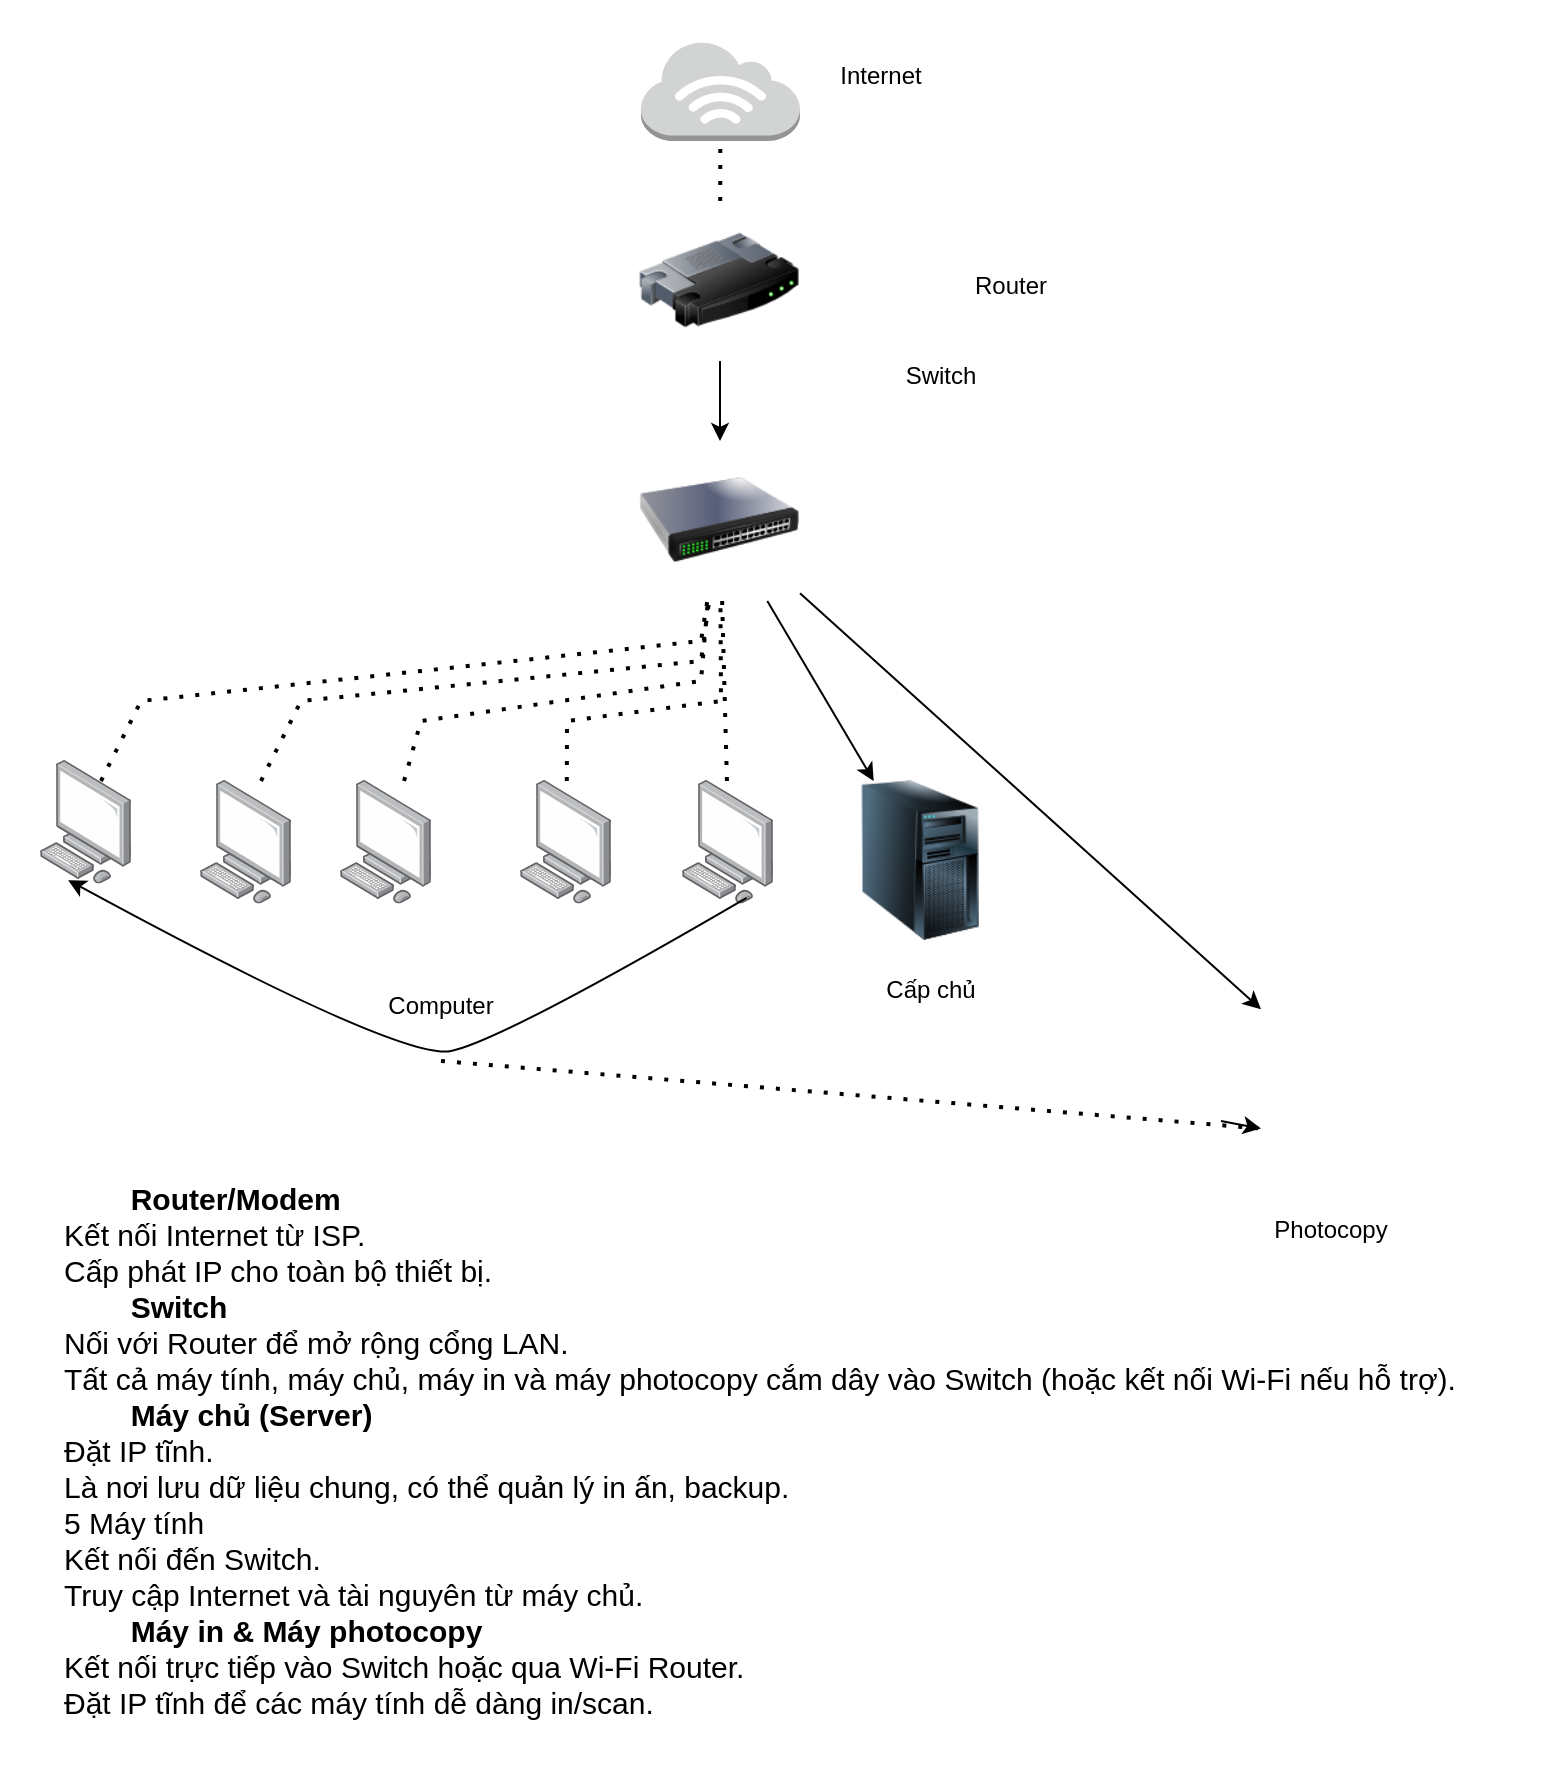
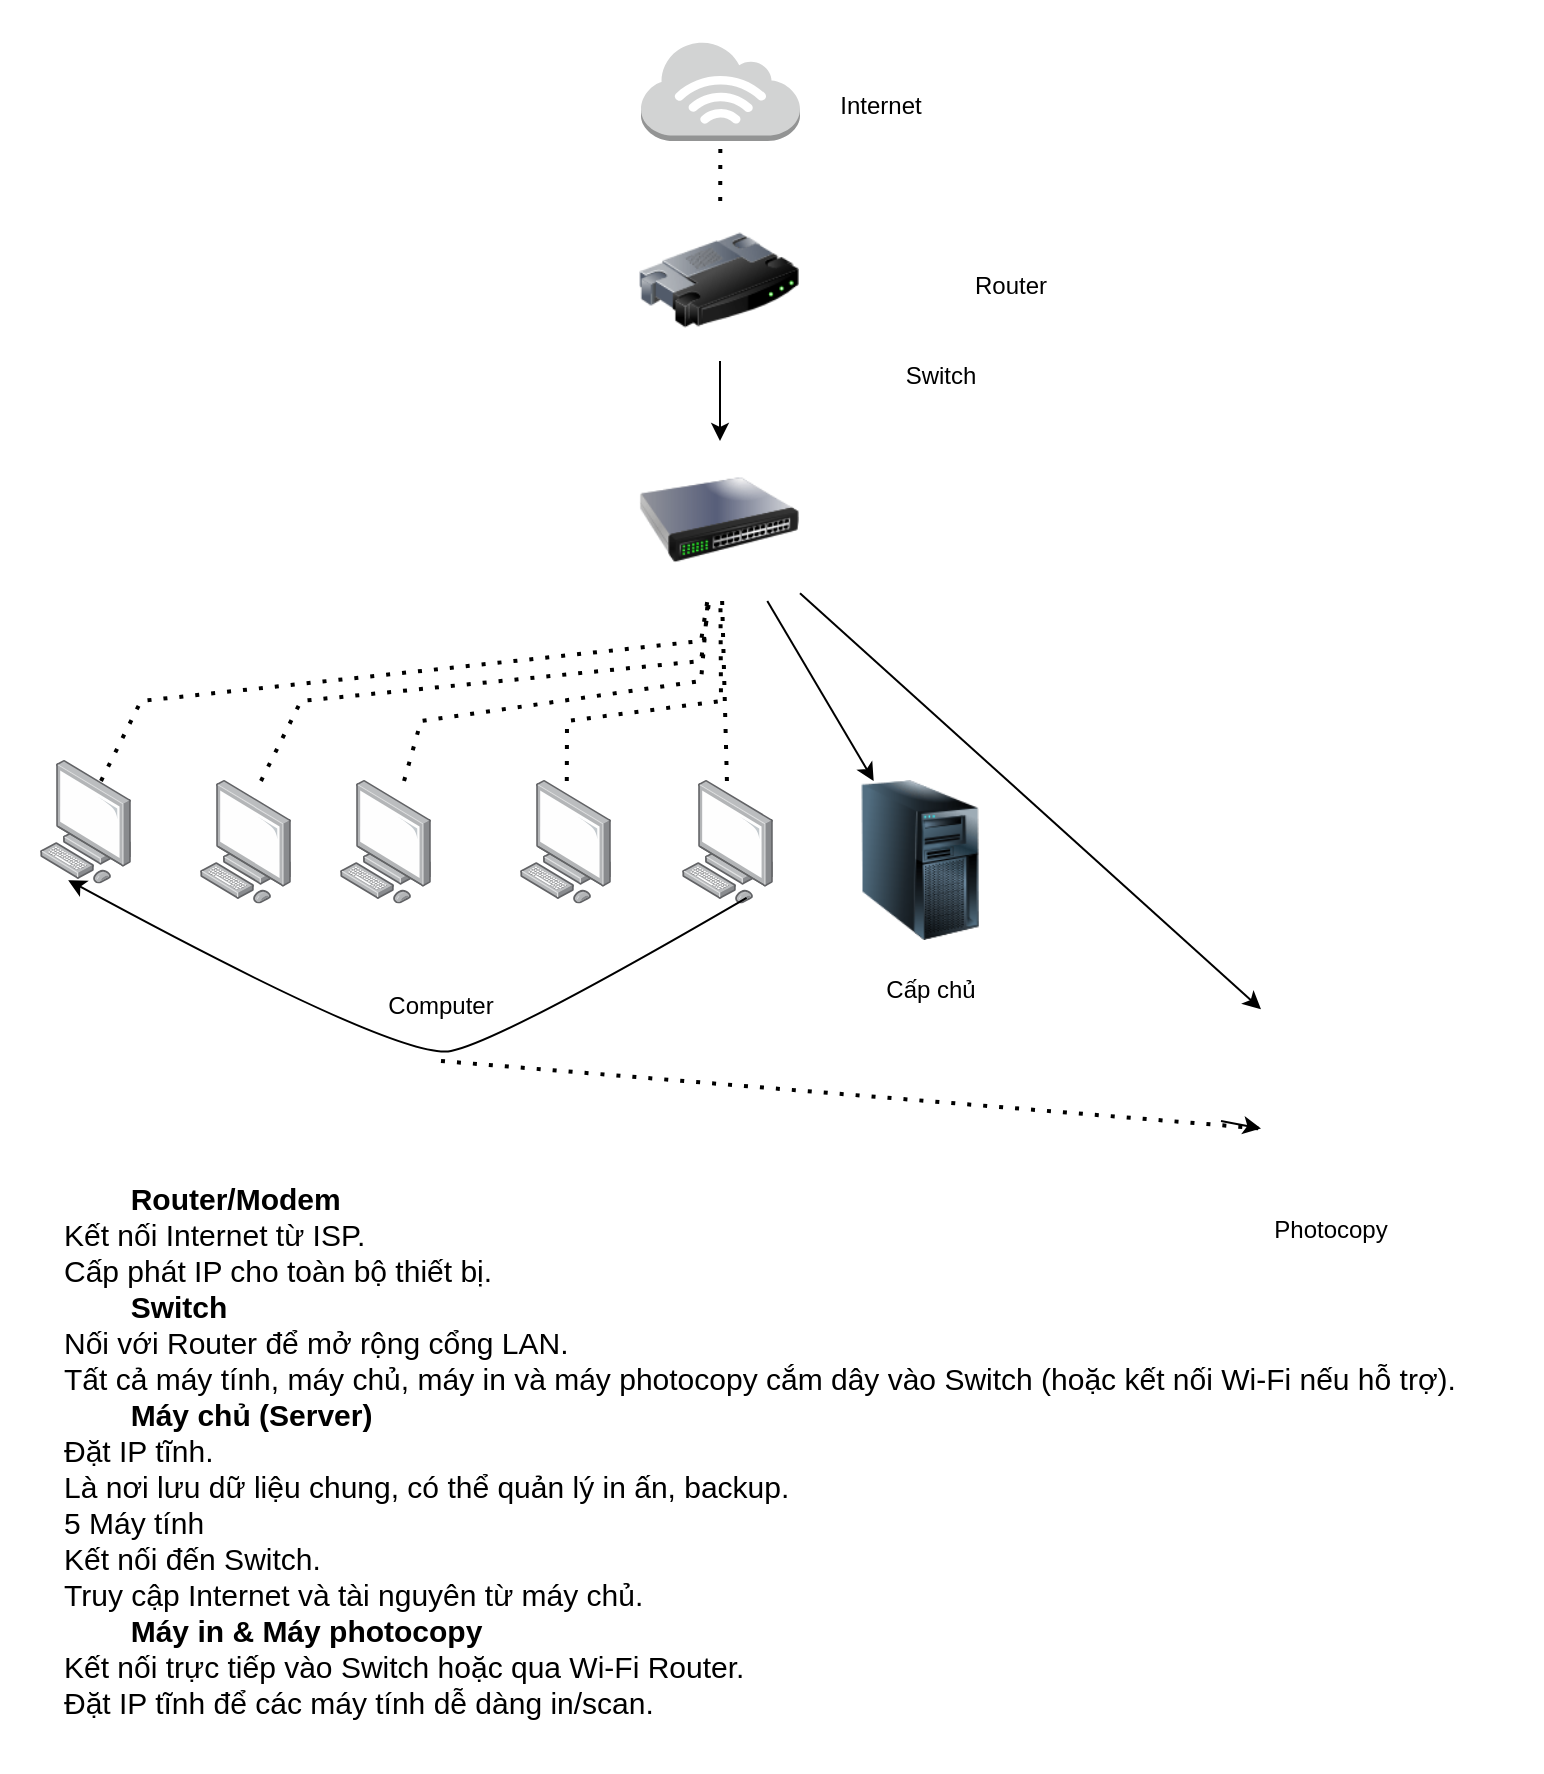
node "Internet": moved (881, 77) -> (881, 107)
